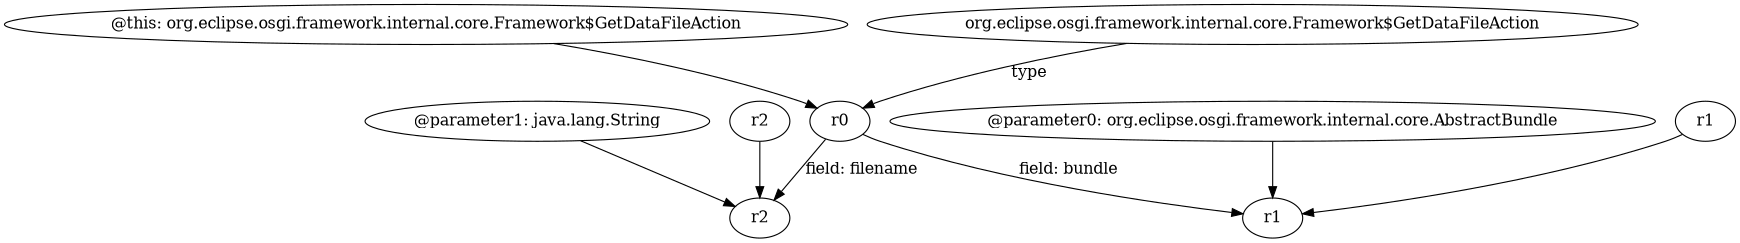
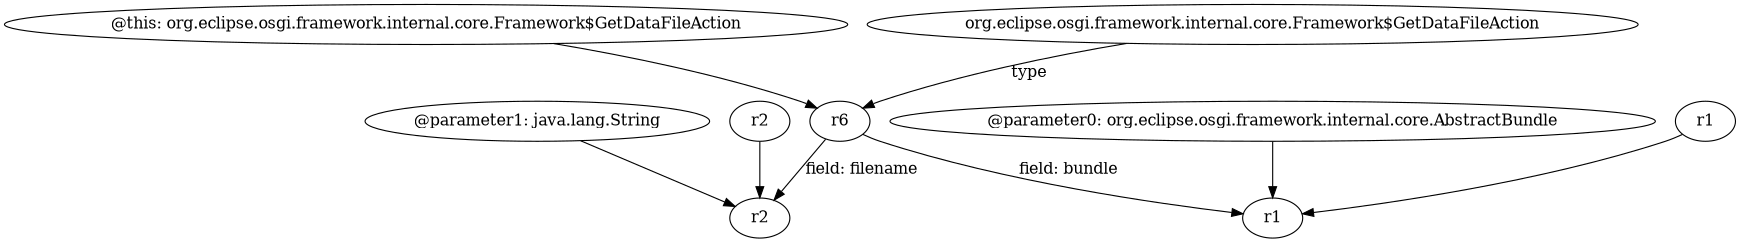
node "r0": label "r0" -> "r6"
